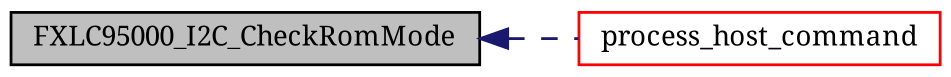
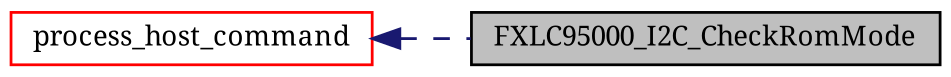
edge "process_host_command" -> "FXLC95000_I2C_CheckRomMode": reversed
